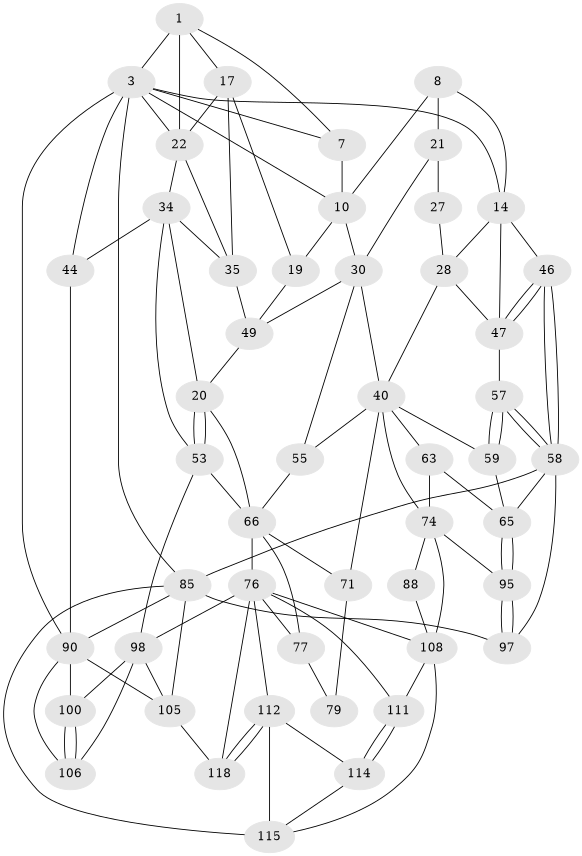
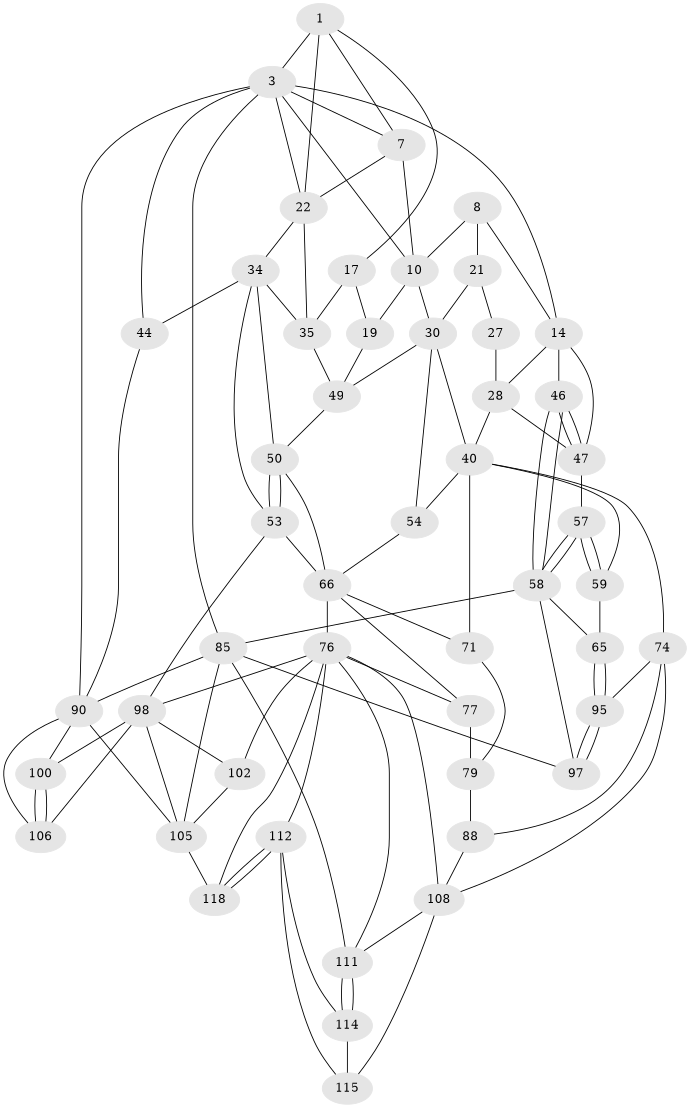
edge "17" -- "22": now "7" -- "22"
node "20": label "20" -> "50"
node "55": label "55" -> "54"
node "63": removed
edge "85" -- "115": now "85" -- "111"
node "102": added
edge "79" -- "88": added
